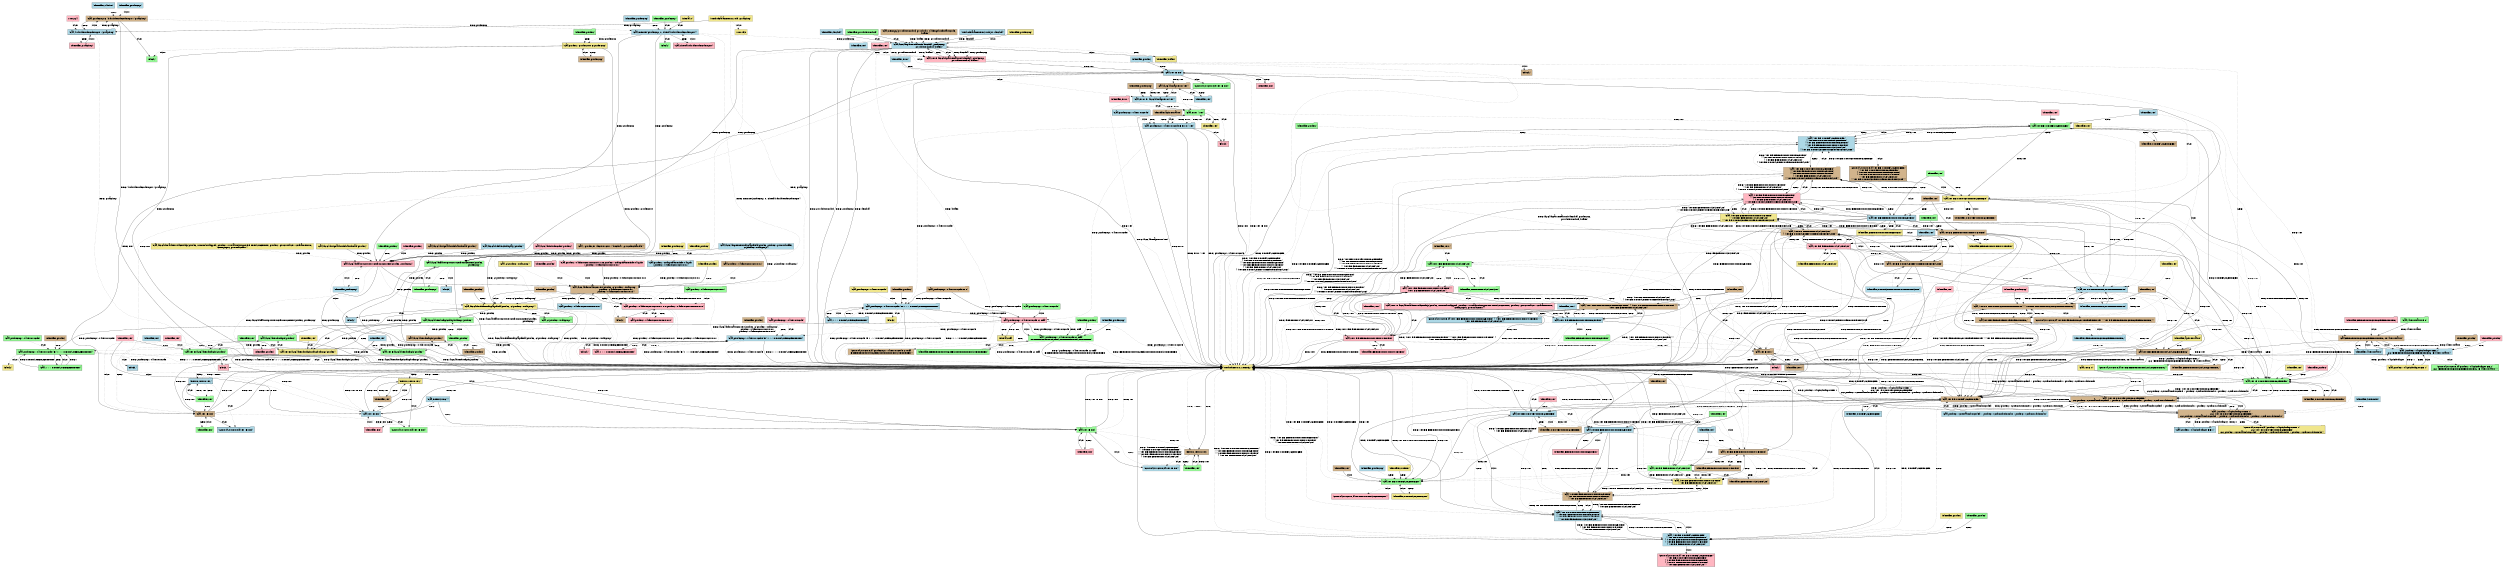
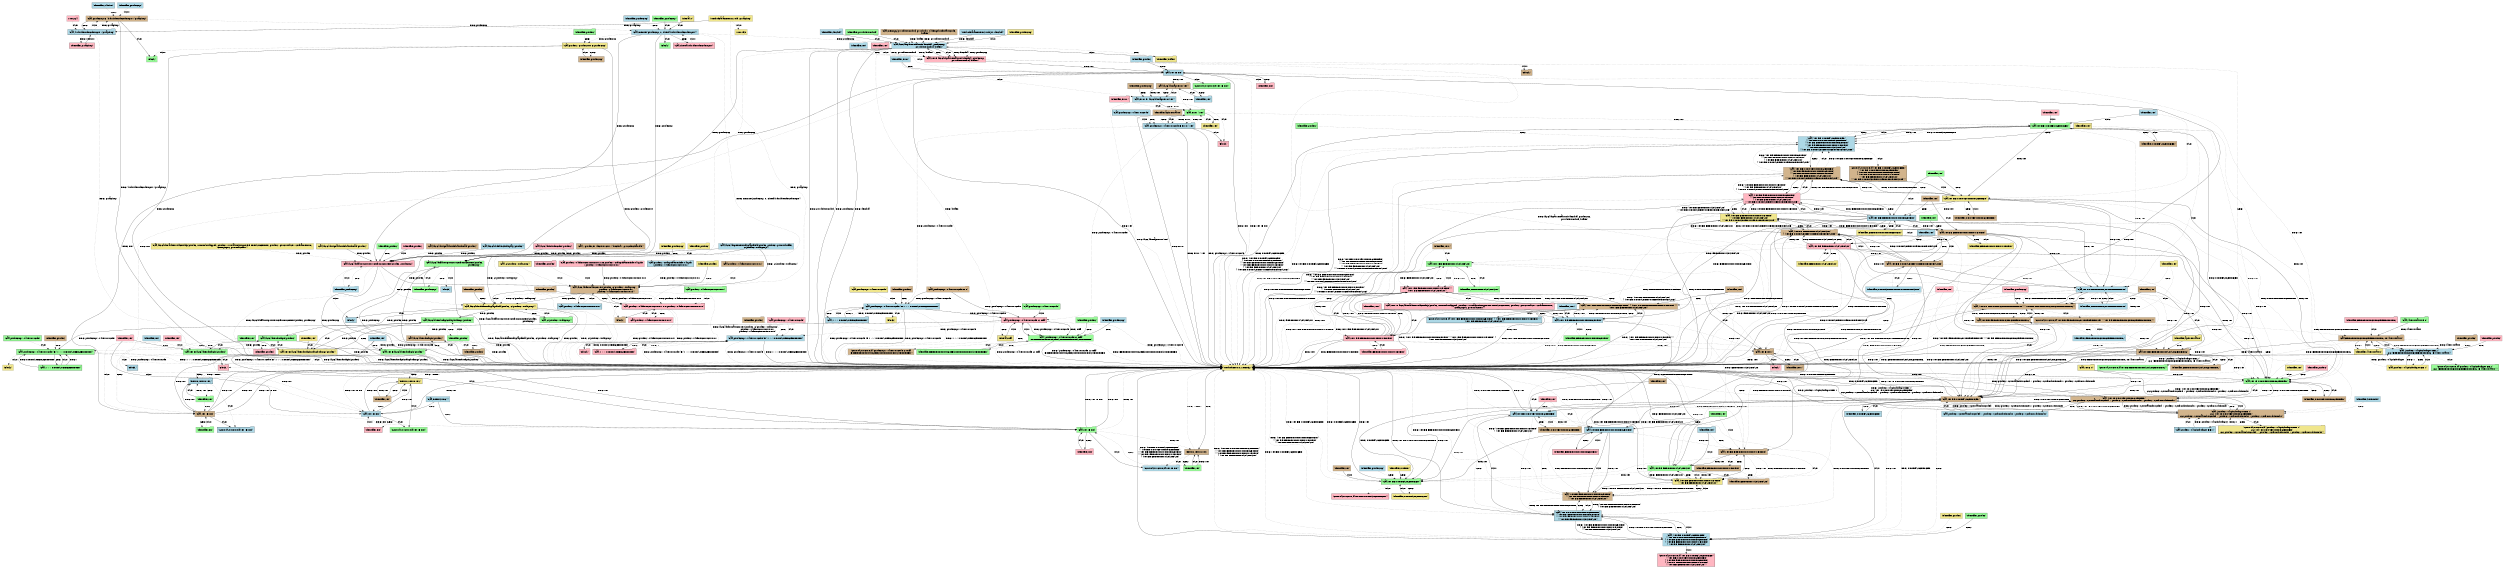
edge "(Call,(ivd_video_decode_op_t *)pv_api_op)" -> "(Identifier,pv_api_op)": label "CFG: " -> "DDG: ret"
node "(Call,ret == ERROR_FRAME_FIELD_IN_PIC)": label "(Call,ret == ERROR_FRAME_FIELD_IN_PIC)" -> "(Call,ret == ERROR_DANGLING_FIELD_IN_PIC)"
edge "(Literal,0xff)" -> "(Call,ps_dec_op->u4_error_code & 0xff)": label "DDG: OK" -> "AST: "
edge "(Call,ERROR_DANGLING_FIELD_IN_PIC != i4_err_status)" -> "(Identifier,i4_err_status)": label "CFG: " -> "DDG: 1"
node "(Identifier,i4_err_status)": fillcolor lightblue -> khaki
edge "(Call,ret != IVD_MEM_ALLOC_FAILED)" -> "(MethodReturn,WORD32)": reversed
